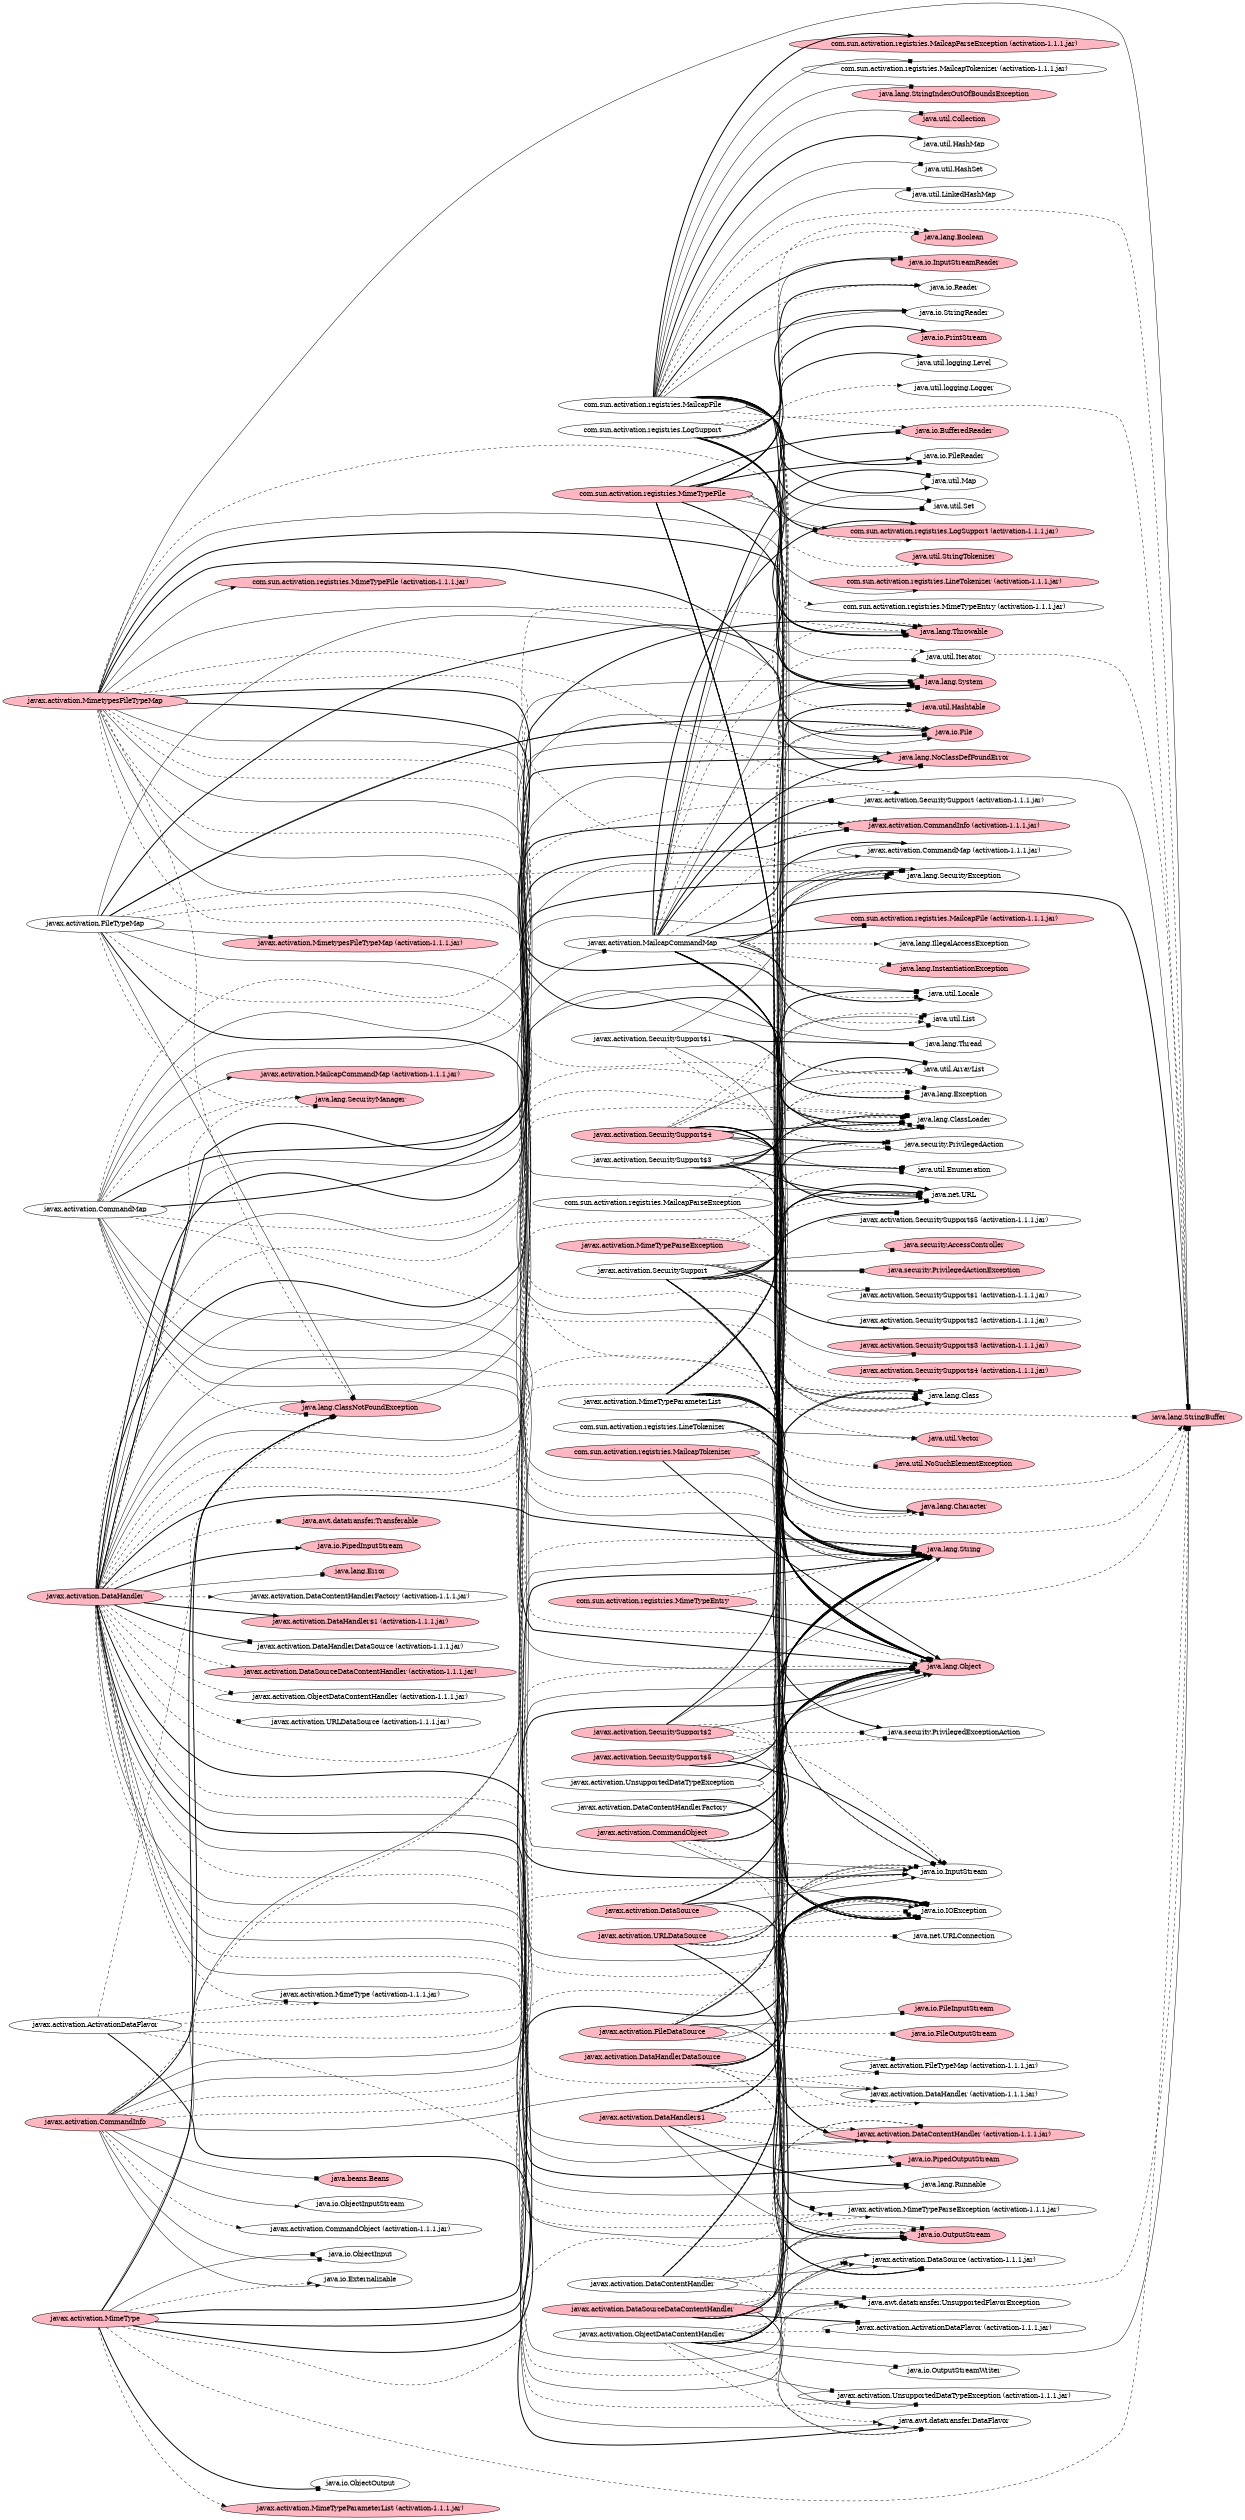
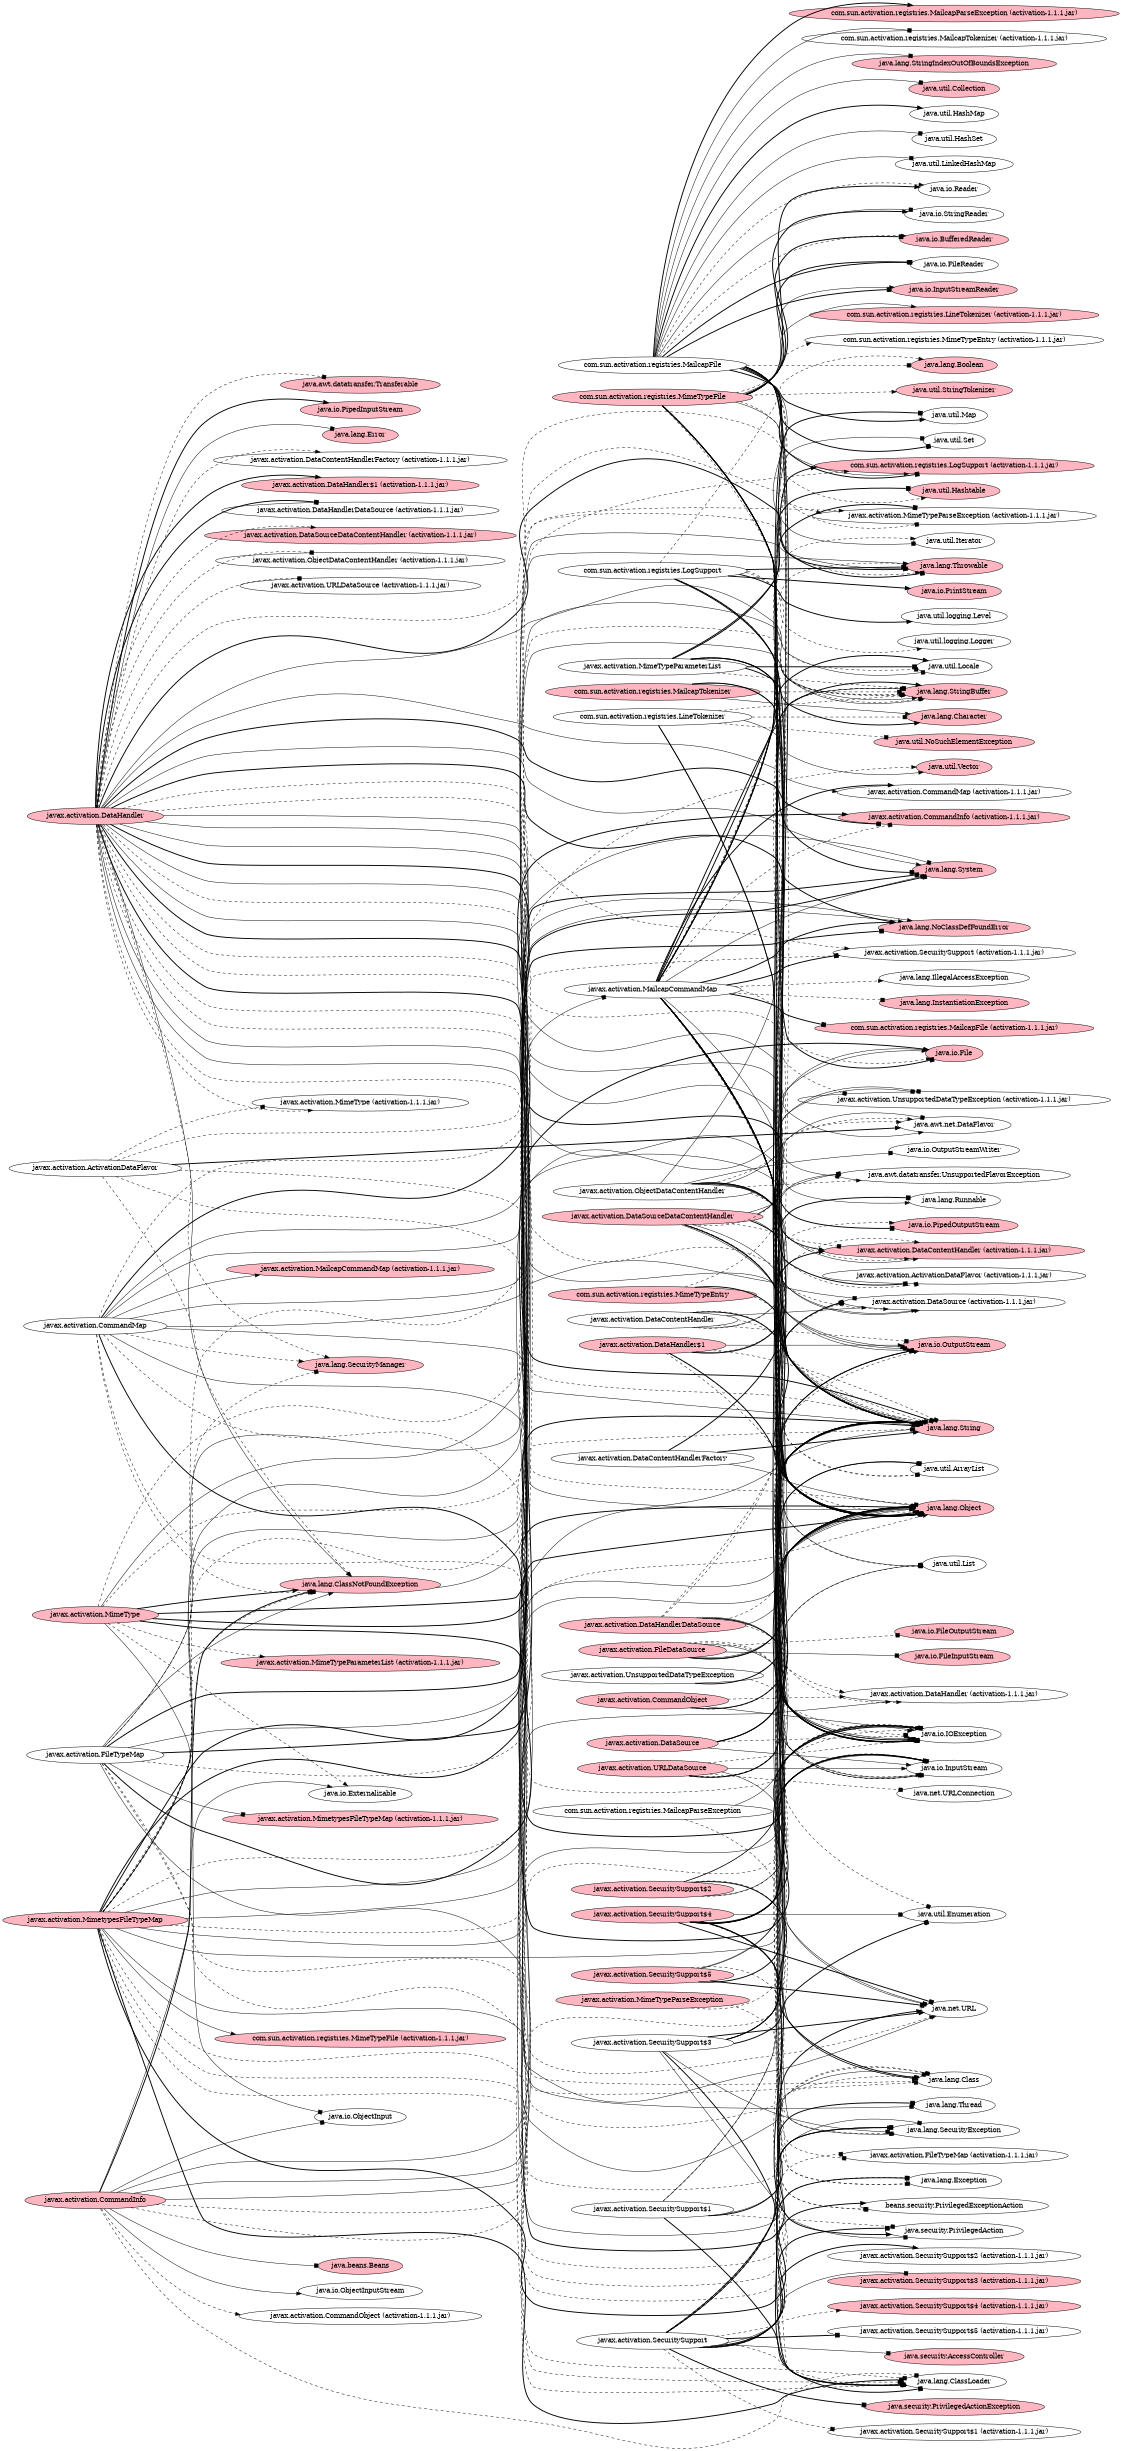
edge "java.util.Iterator" -> "java.lang.StringBuffer": now "com.sun.activation.registries.MimeTypeFile" -> "java.lang.StringBuffer"
edge "javax.activation.SecuritySupport$3" -> "java.lang.String": now "javax.activation.SecuritySupport$1" -> "java.lang.String"
node "java.security.PrivilegedExceptionAction": label "java.security.PrivilegedExceptionAction" -> "beans.security.PrivilegedExceptionAction"
edge "javax.activation.DataSource" -> "java.lang.Object": now "javax.activation.UnsupportedDataTypeException" -> "java.lang.Object"
edge "javax.activation.SecuritySupport$2" -> "java.io.InputStream": style dashed -> solid
node "java.awt.datatransfer.DataFlavor": label "java.awt.datatransfer.DataFlavor" -> "java.awt.net.DataFlavor"
node "java.io.ObjectOutput": removed
